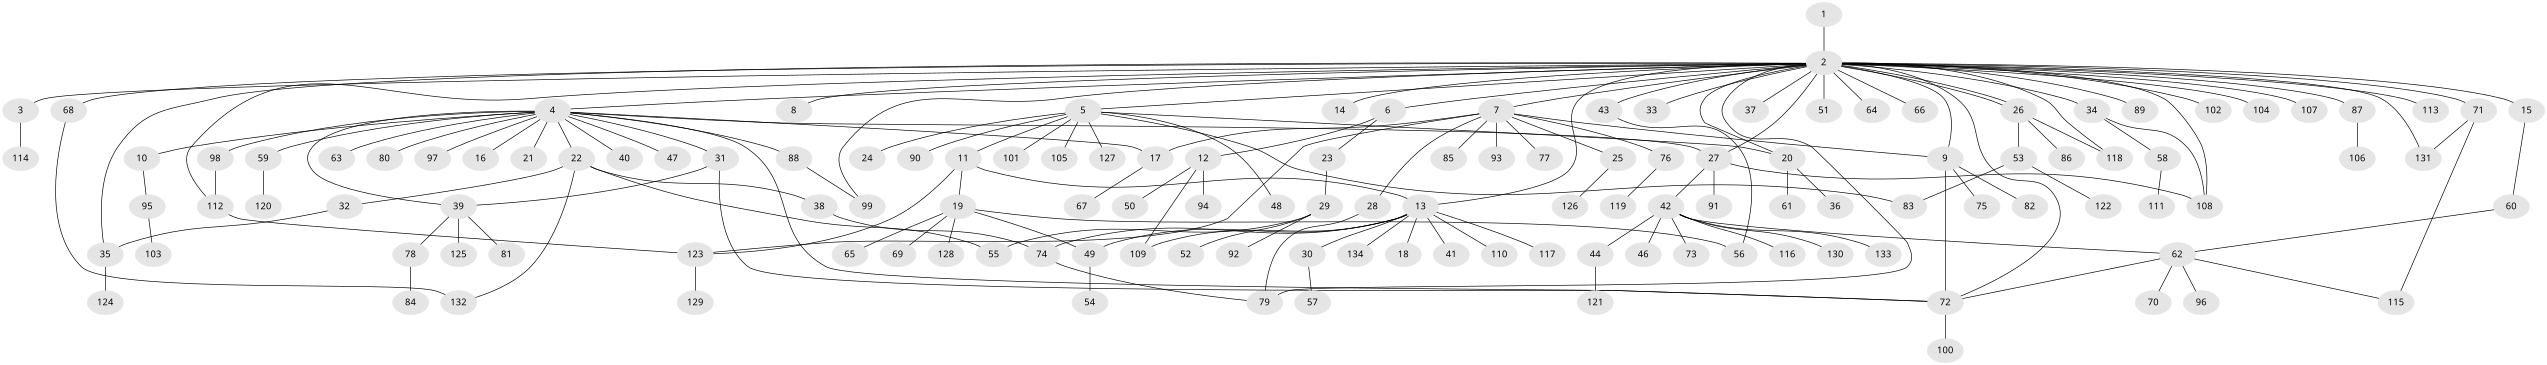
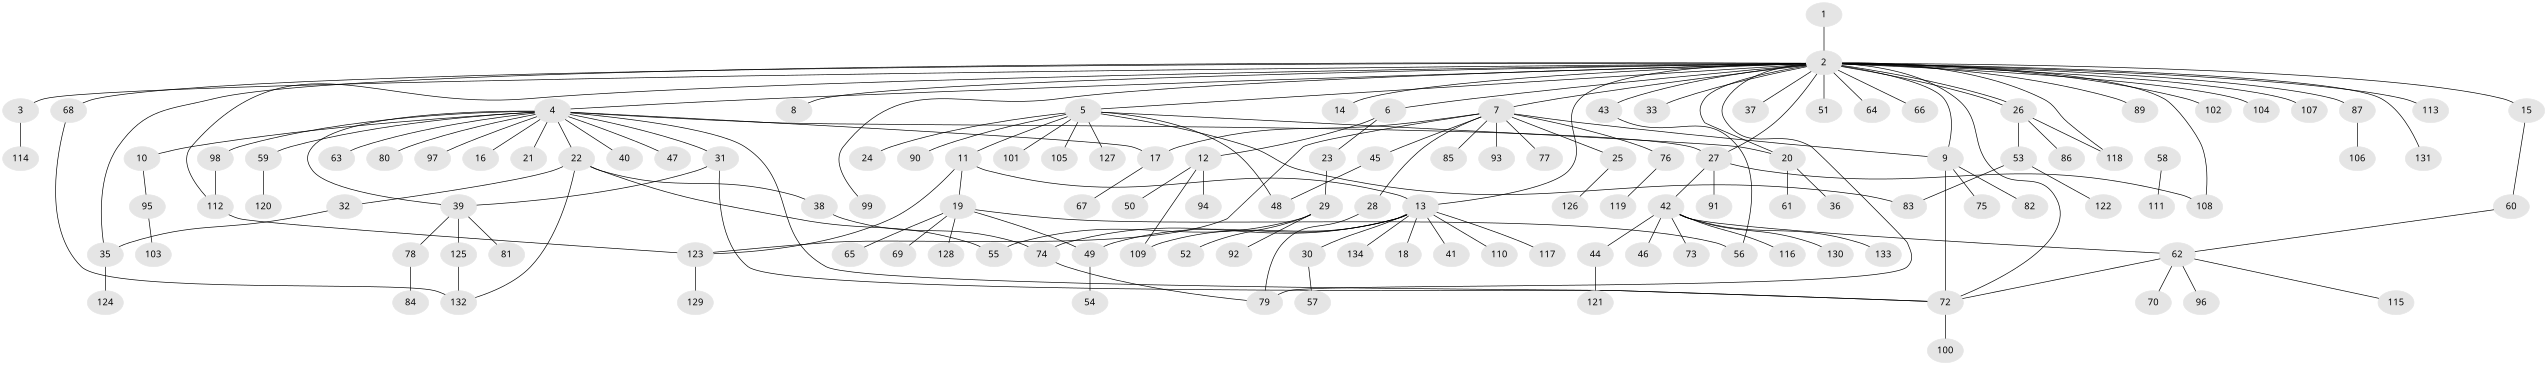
node "34": removed
node "71": removed
node "88": removed
node "45": added
edge "125" -- "132": added
